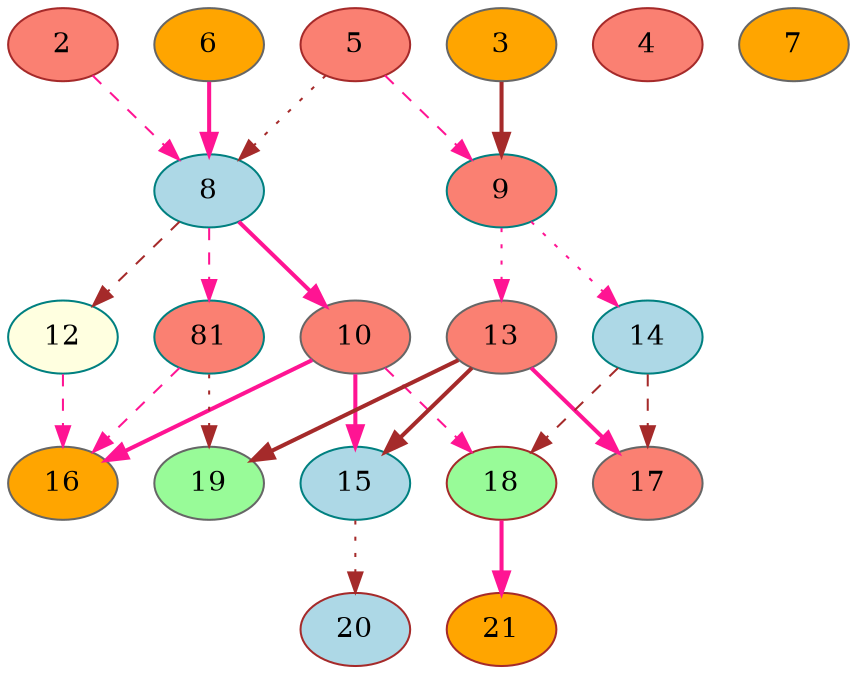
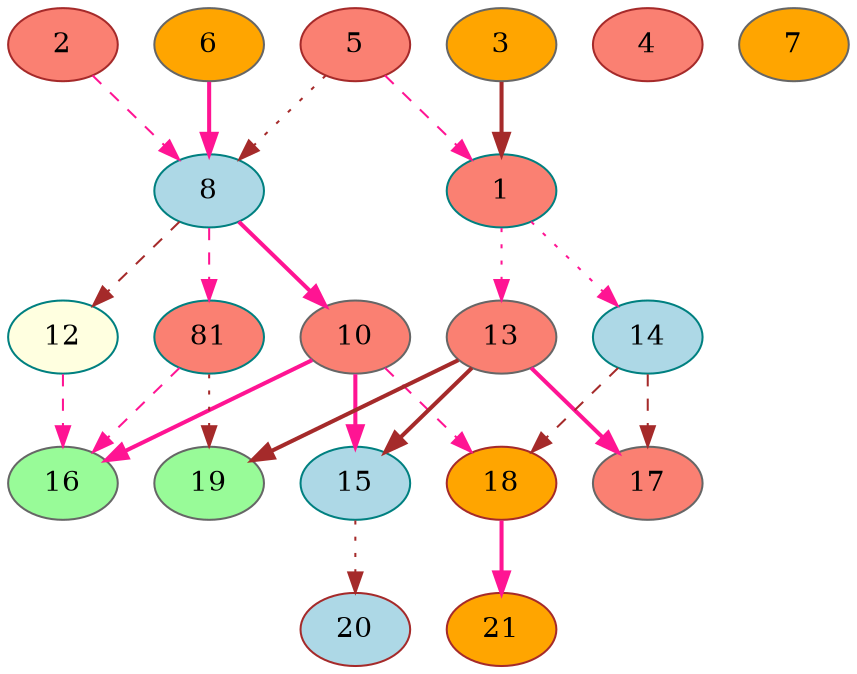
node "9": label "9" -> "1"
node "16": fillcolor orange -> palegreen
node "18": fillcolor palegreen -> orange
